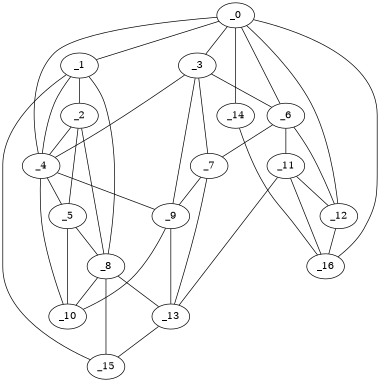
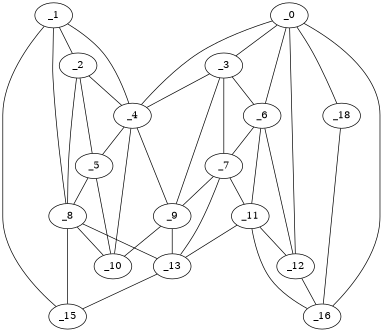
edge "_0" -- "_1": removed
node "_14": label "_14" -> "_18"
edge "_7" -- "_11": added
